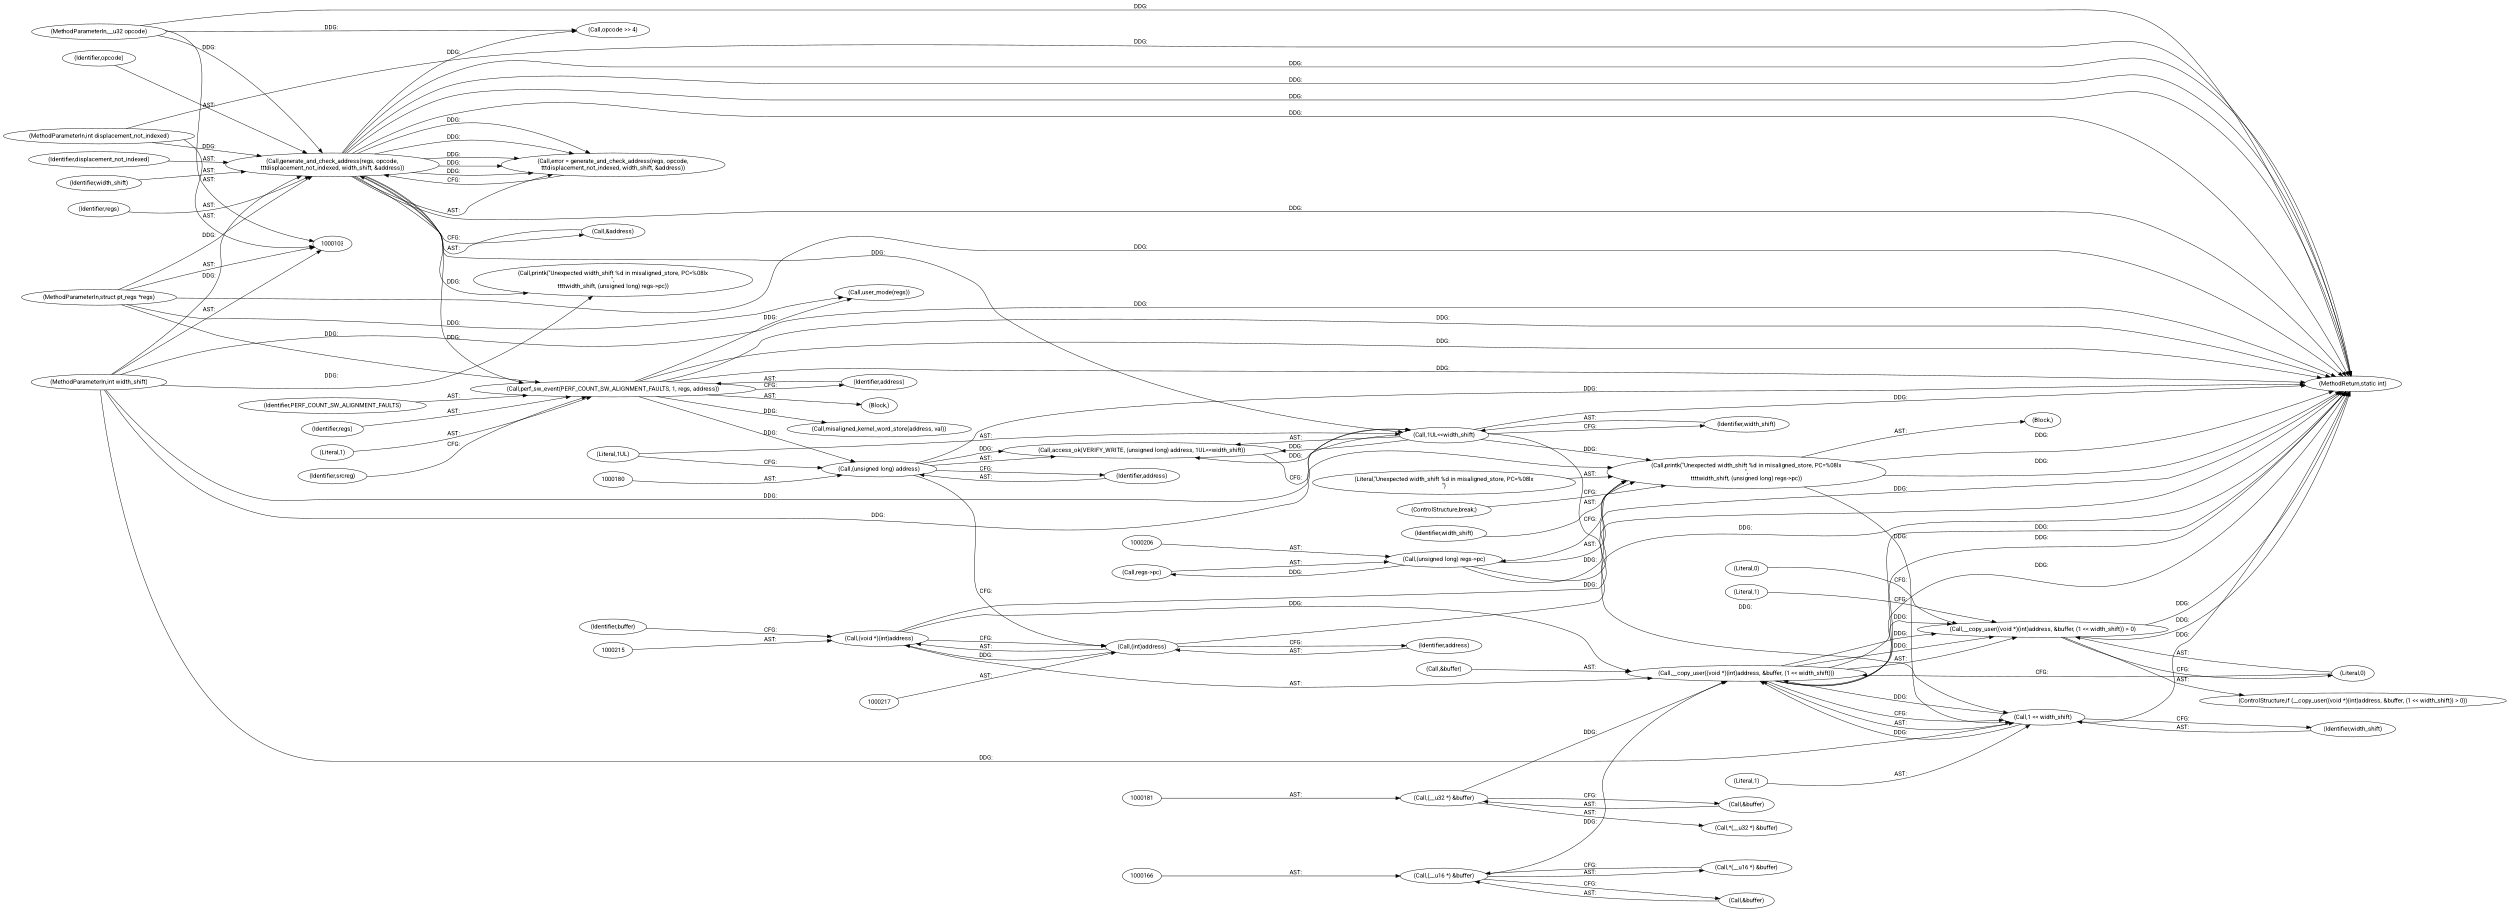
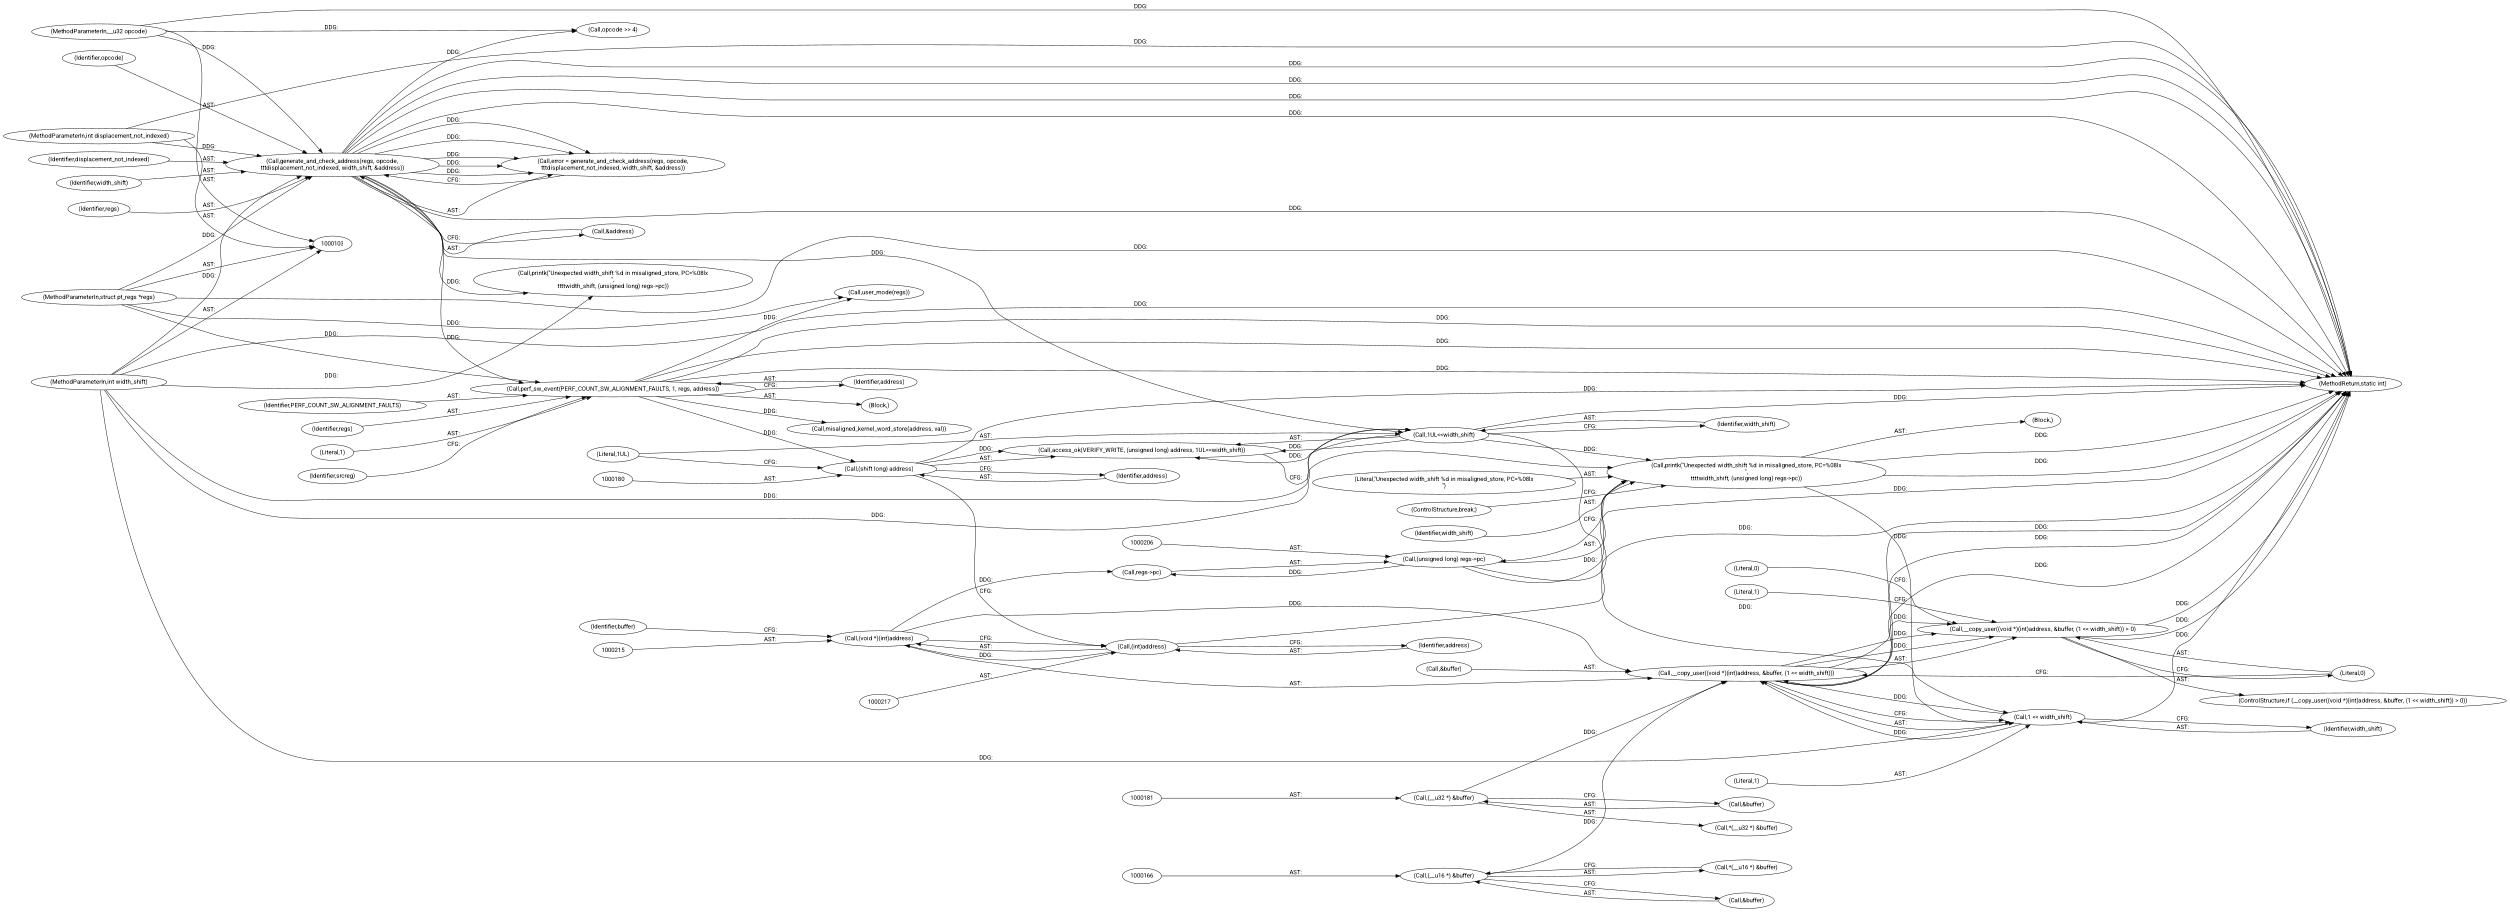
node "(Call,(unsigned long) address)": label "(Call,(unsigned long) address)" -> "(Call,(shift long) address)"
edge "(Call,(void *)(int)address)" -> "(MethodReturn,static int)": now "(Call,(void *)(int)address)" -> "(Call,regs->pc)"
